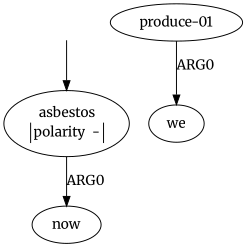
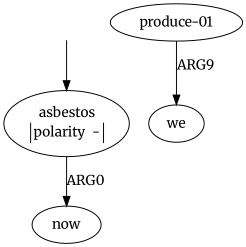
edge "produce-01" -> "we": label "ARG0" -> "ARG9"
